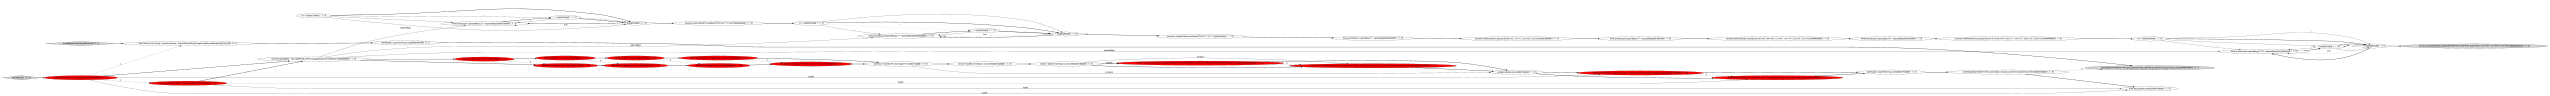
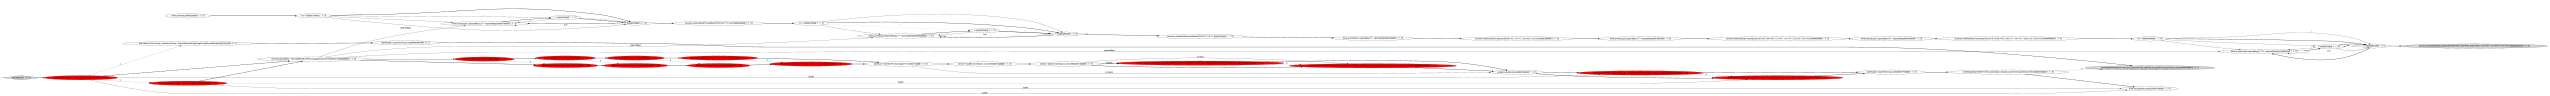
node "driver.setTime(0L)@@@20@@@['1', '1', '0']": added
node "shouldRequireCopartitionedStreams['0', '0', '1']": removed
